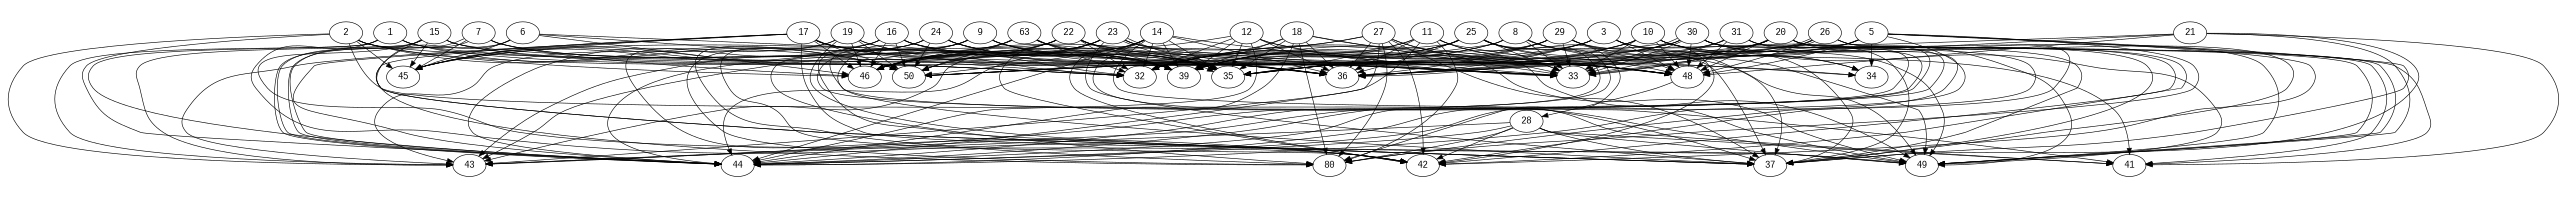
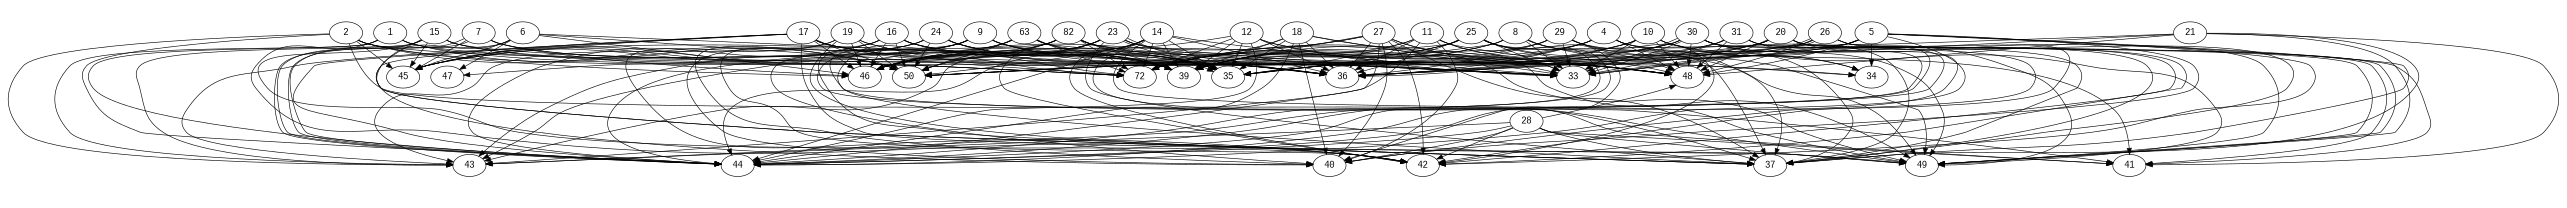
node "22": label "22" -> "82"
node "3": label "3" -> "4"
edge "27" -> "39": added
edge "29" -> "35": removed
edge "20" -> "33": now "5" -> "33"
node "47": added
node "32": label "32" -> "72"
edge "48" -> "28": reversed
edge "10" -> "43": removed
node "80": label "80" -> "40"
